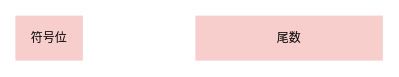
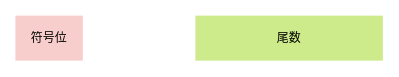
node "尾数": fillcolor #f8cecc -> #cdeb8b
